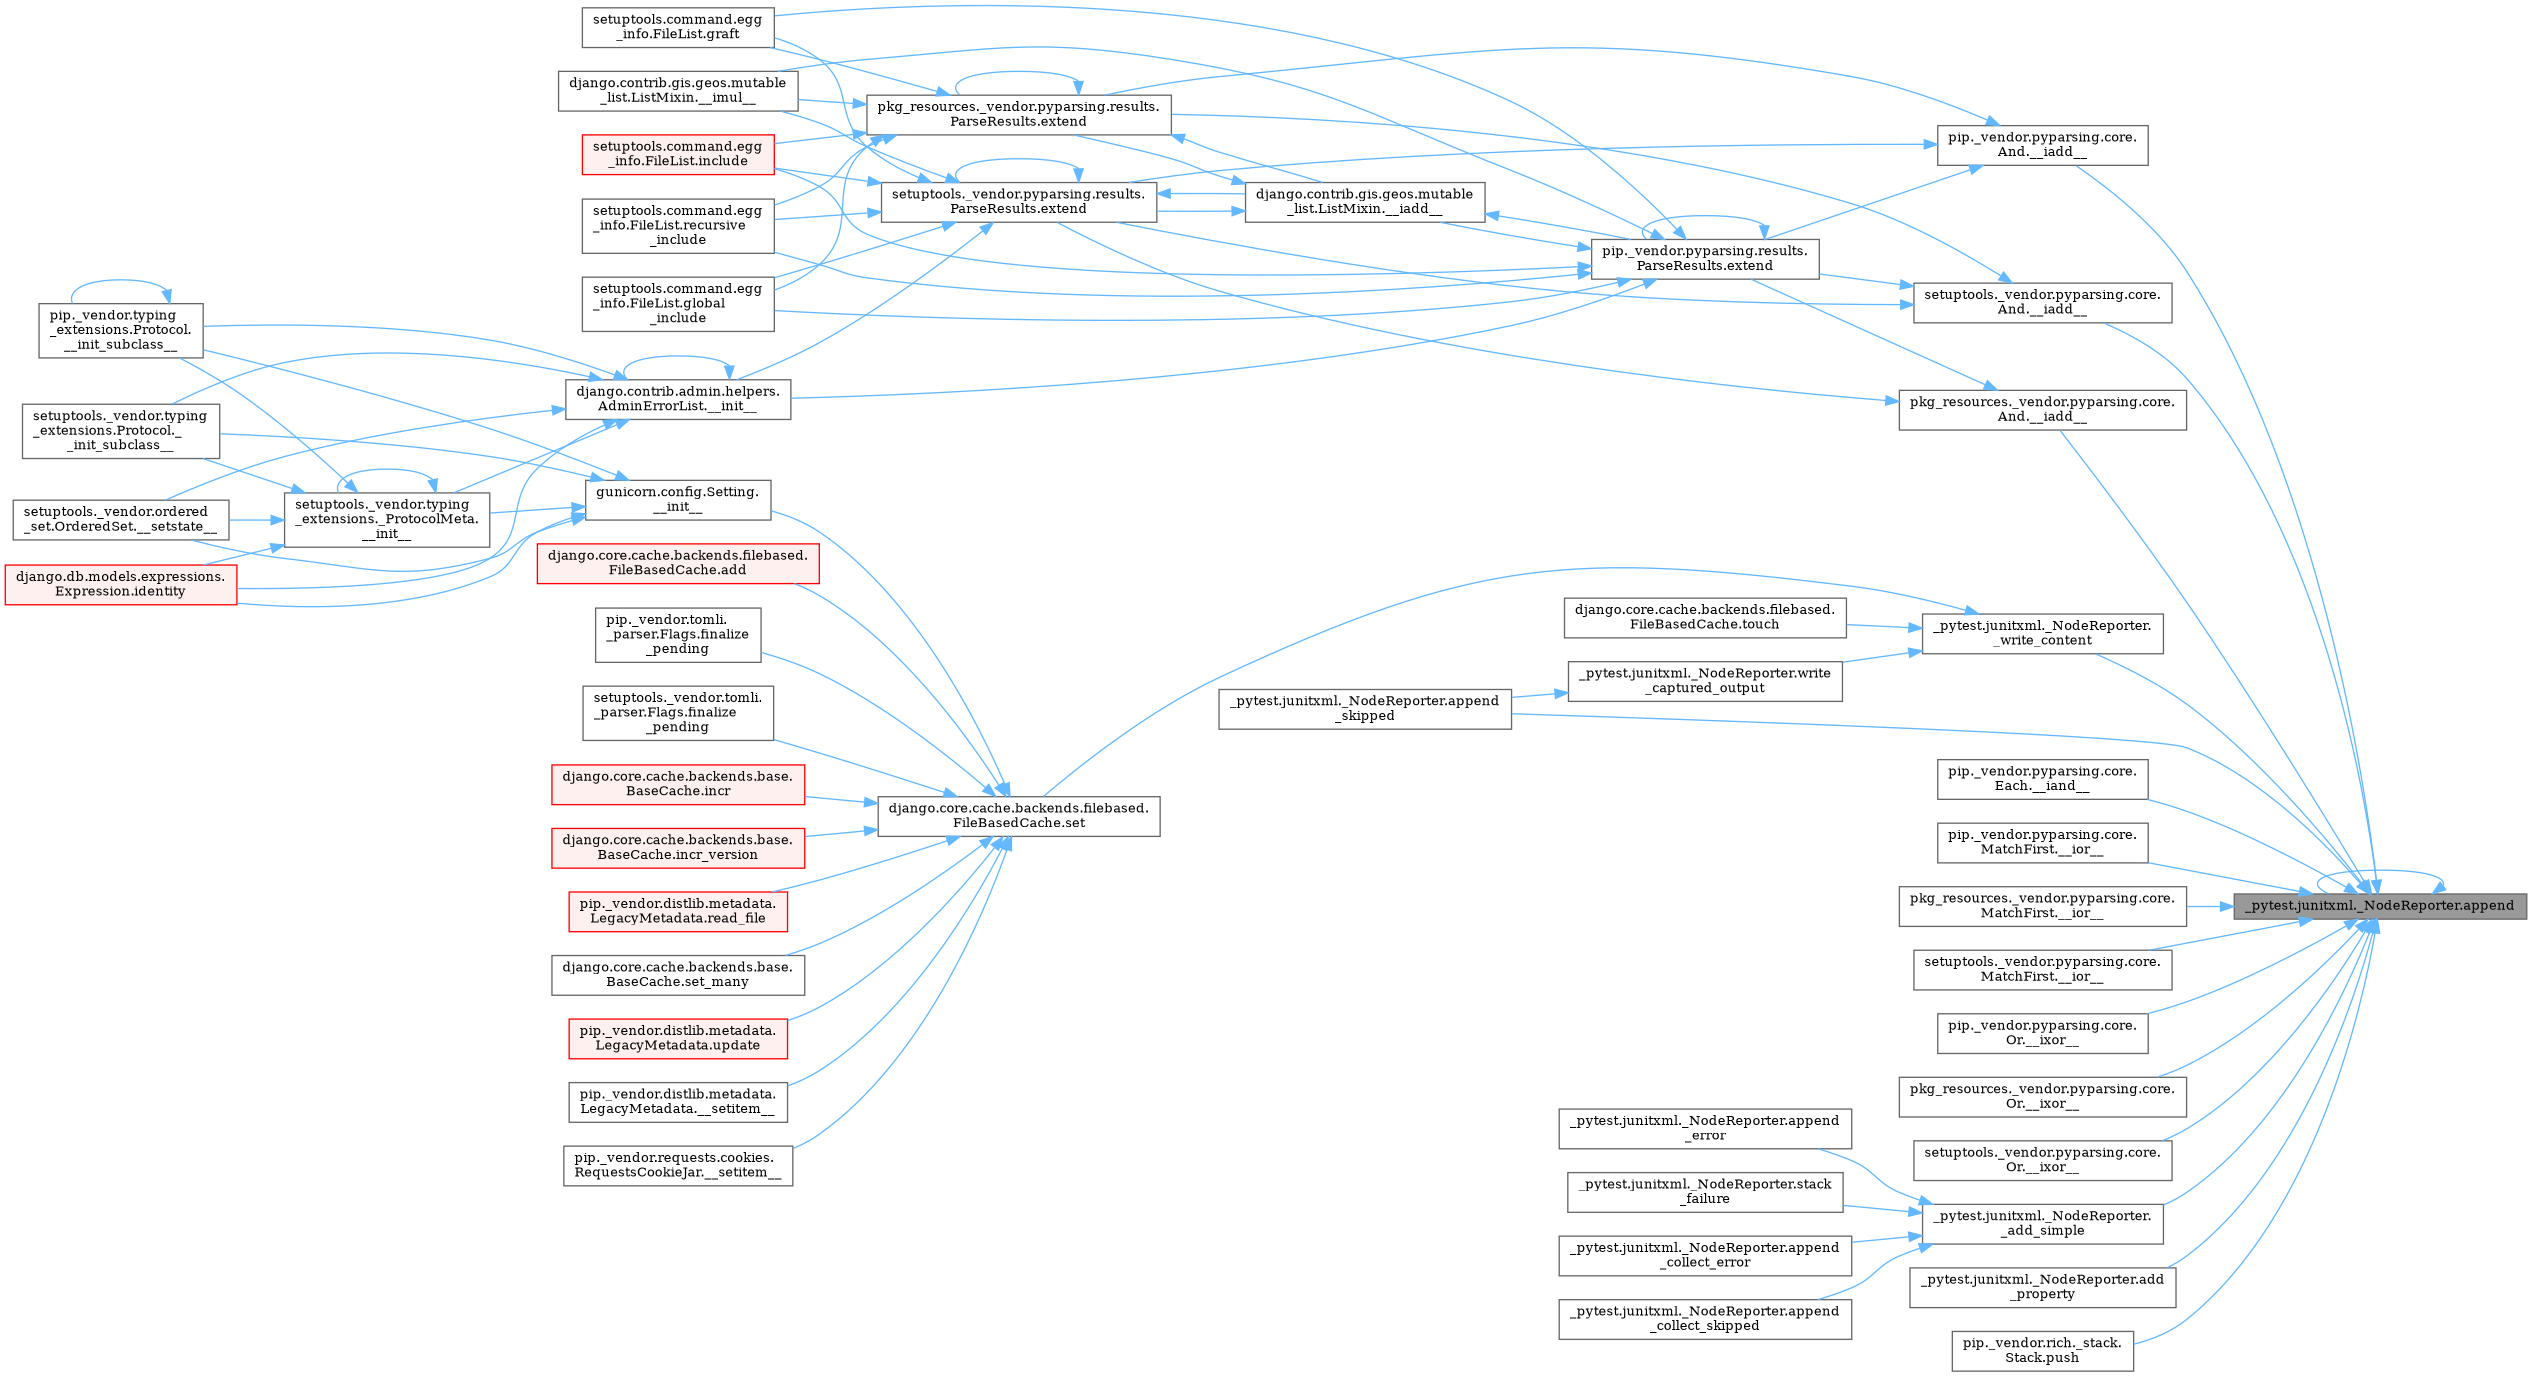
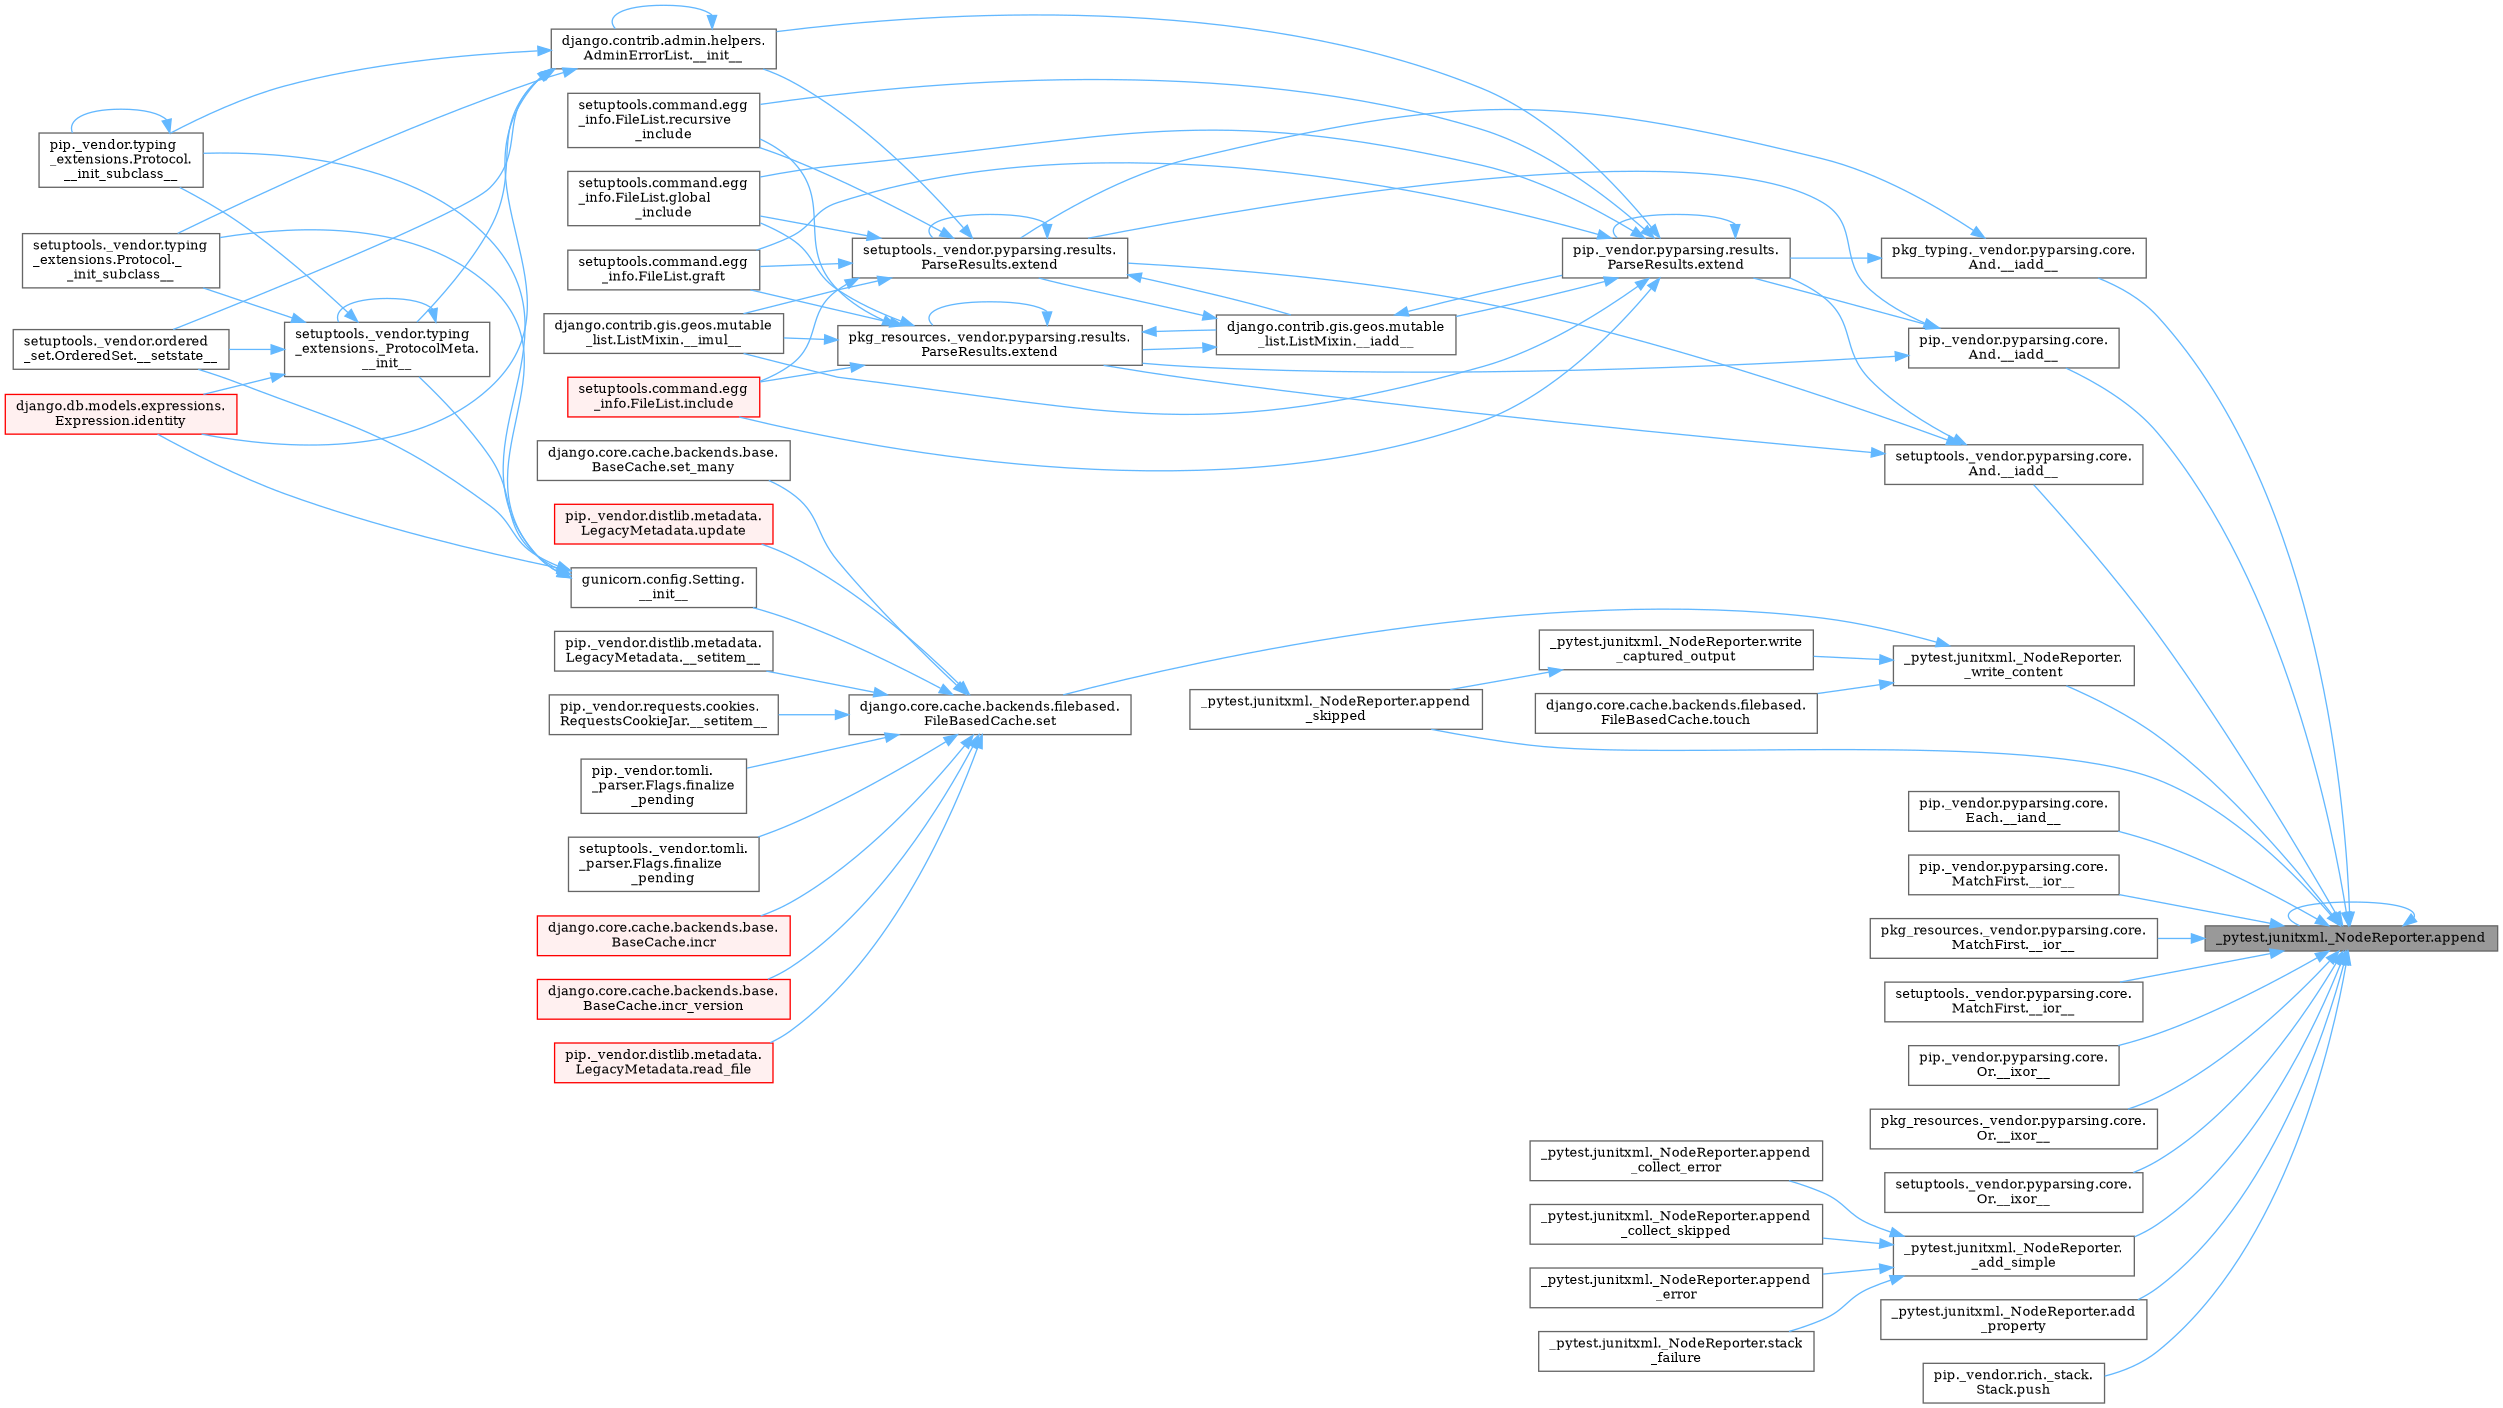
node "pkg_resources._vendor.pyparsing.core. And.__iadd__": label "pkg_resources._vendor.pyparsing.core. And.__iadd__" -> "pkg_typing._vendor.pyparsing.core. And.__iadd__"
node "django.core.cache.backends.filebased. FileBasedCache.add": removed
